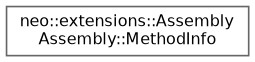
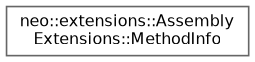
node "neo::extensions::Assembly Assembly::MethodInfo": label "neo::extensions::Assembly Assembly::MethodInfo" -> "neo::extensions::Assembly Extensions::MethodInfo"
